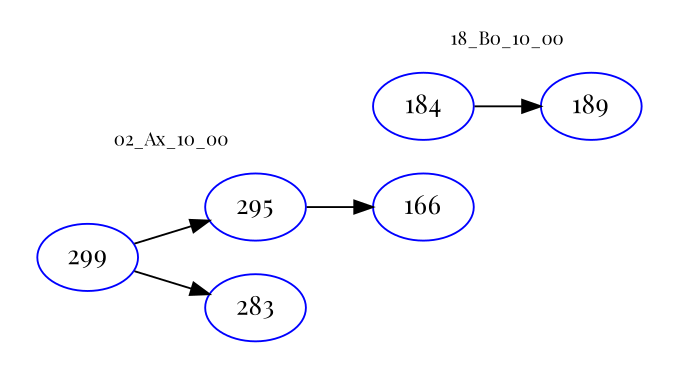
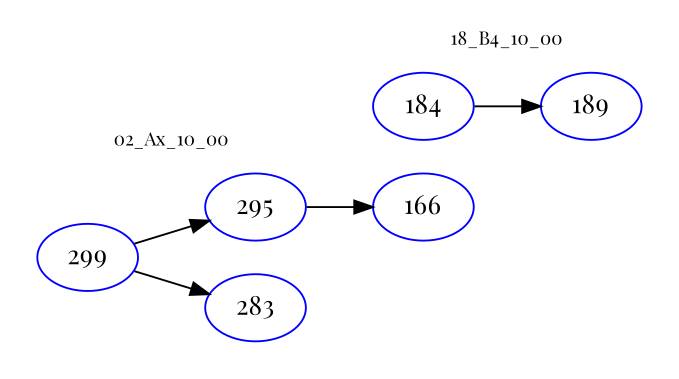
cluster "18_B0_10_00": label "18_B0_10_00" -> "18_B4_10_00"
